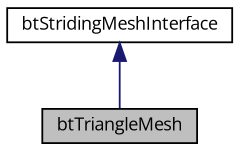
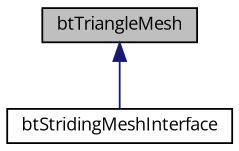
edge "btTriangleMesh" -> "btStridingMeshInterface": reversed
